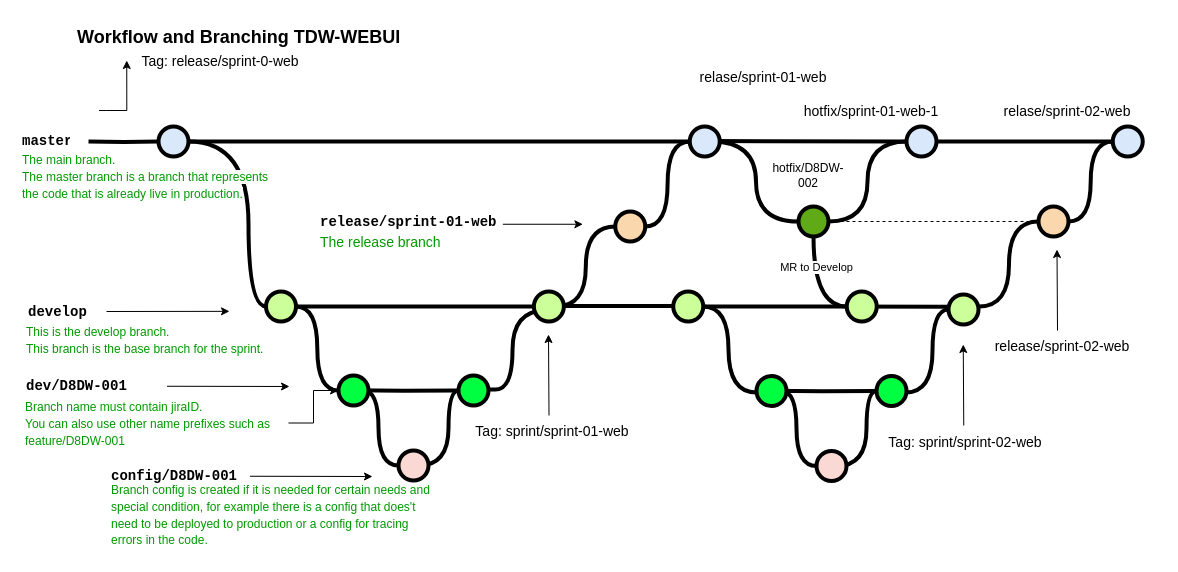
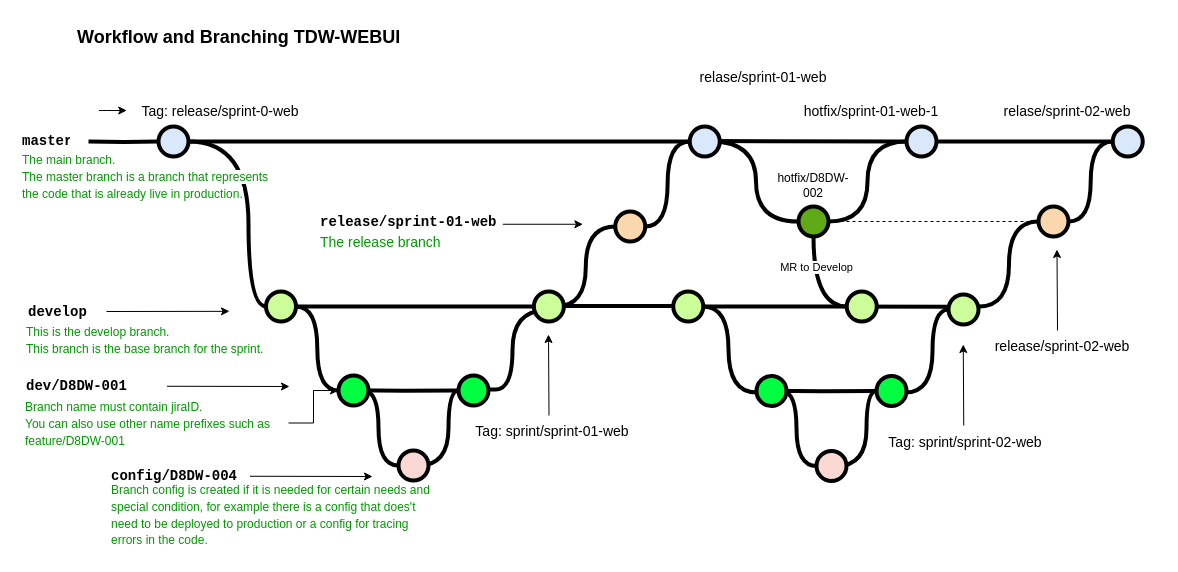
node "Tag: release/sprint-0-web": moved (221, 61) -> (221, 111)
node "hotfix/D8DW-002": moved (809, 176) -> (814, 186)
node "config/D8DW-001": label "config/D8DW-001" -> "config/D8DW-004"
